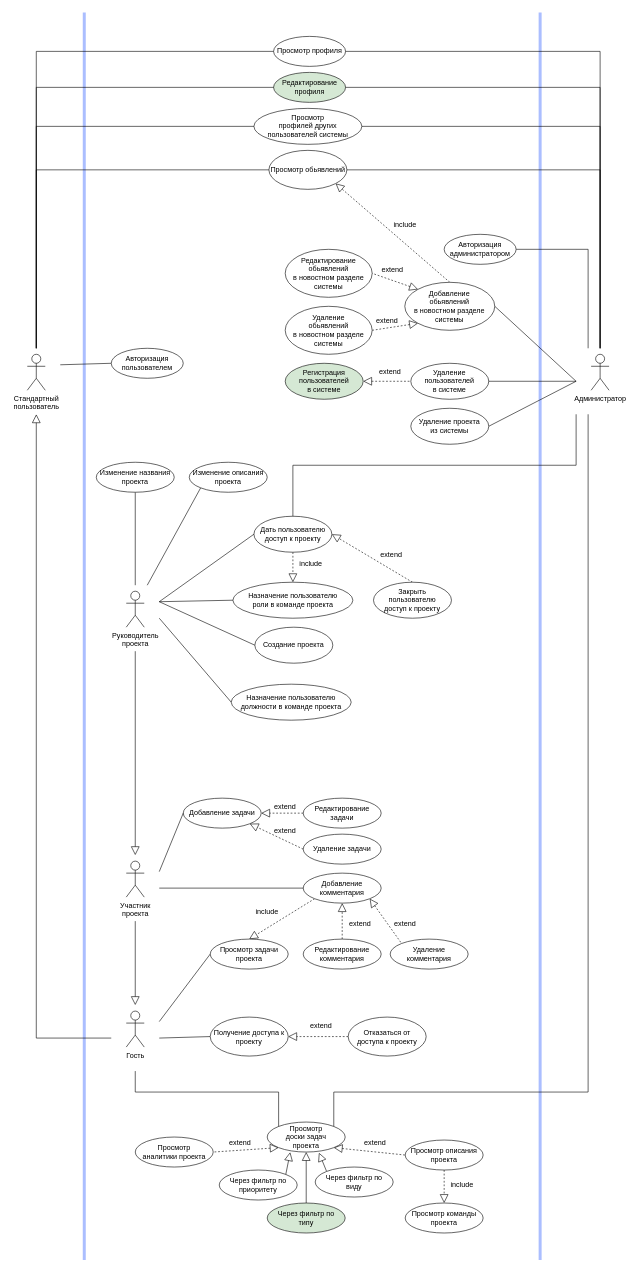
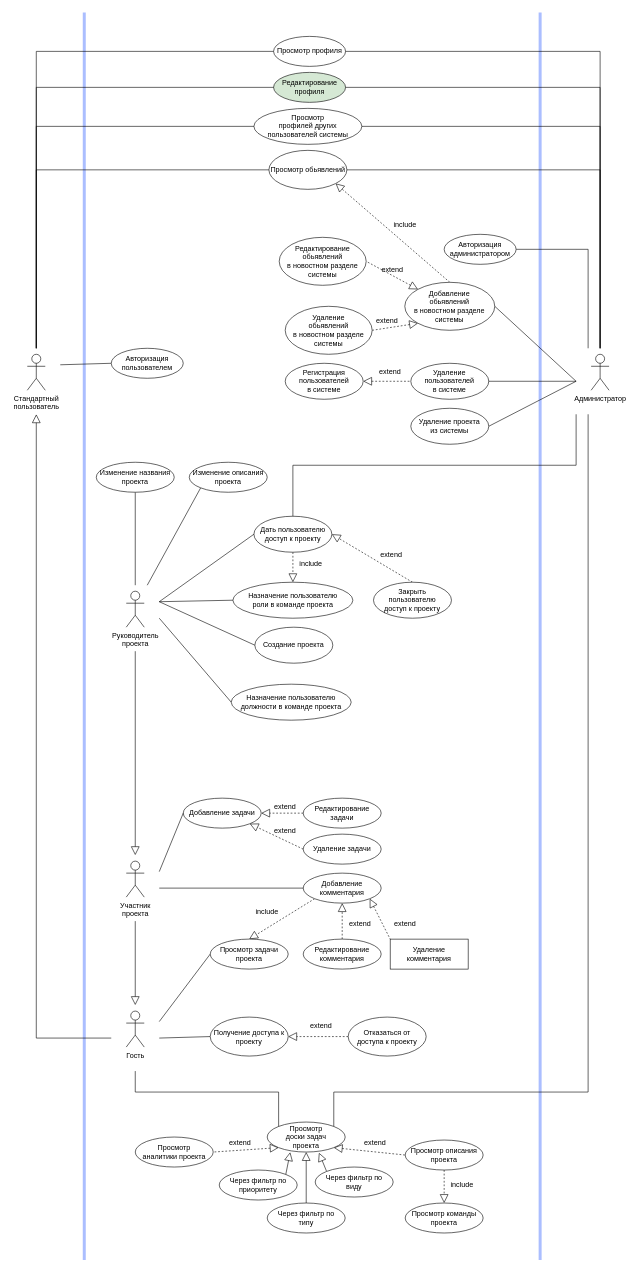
node "Редактирование обьявлений в новостном разделе системы": moved (329, 273) -> (323, 261)
node "Регистрация пользователей в системе": fillcolor #d5e8d4 -> #ffffff
node "Удаление комментария": shape ellipse -> rectangle
node "Через фильтр по типу": fillcolor #d5e8d4 -> #ffffff
